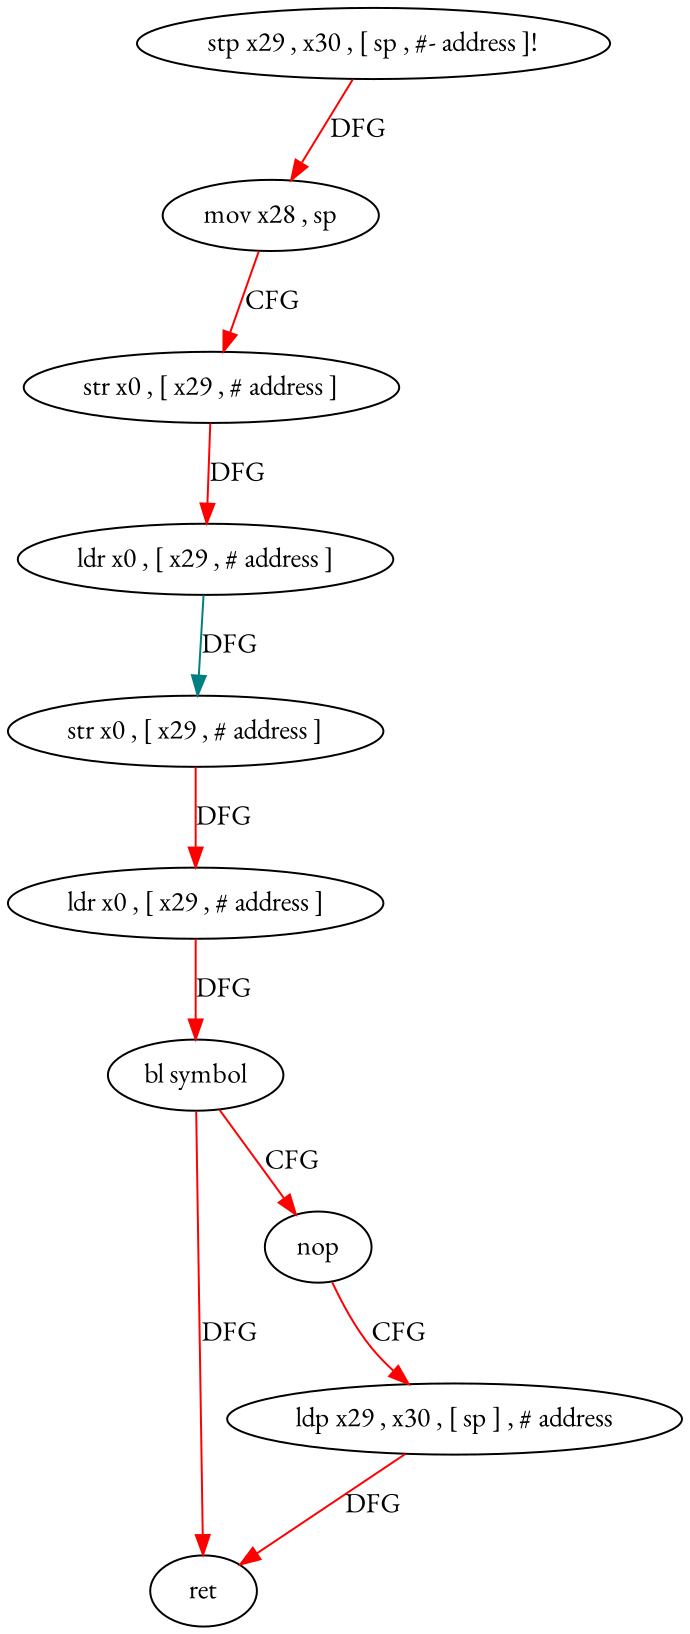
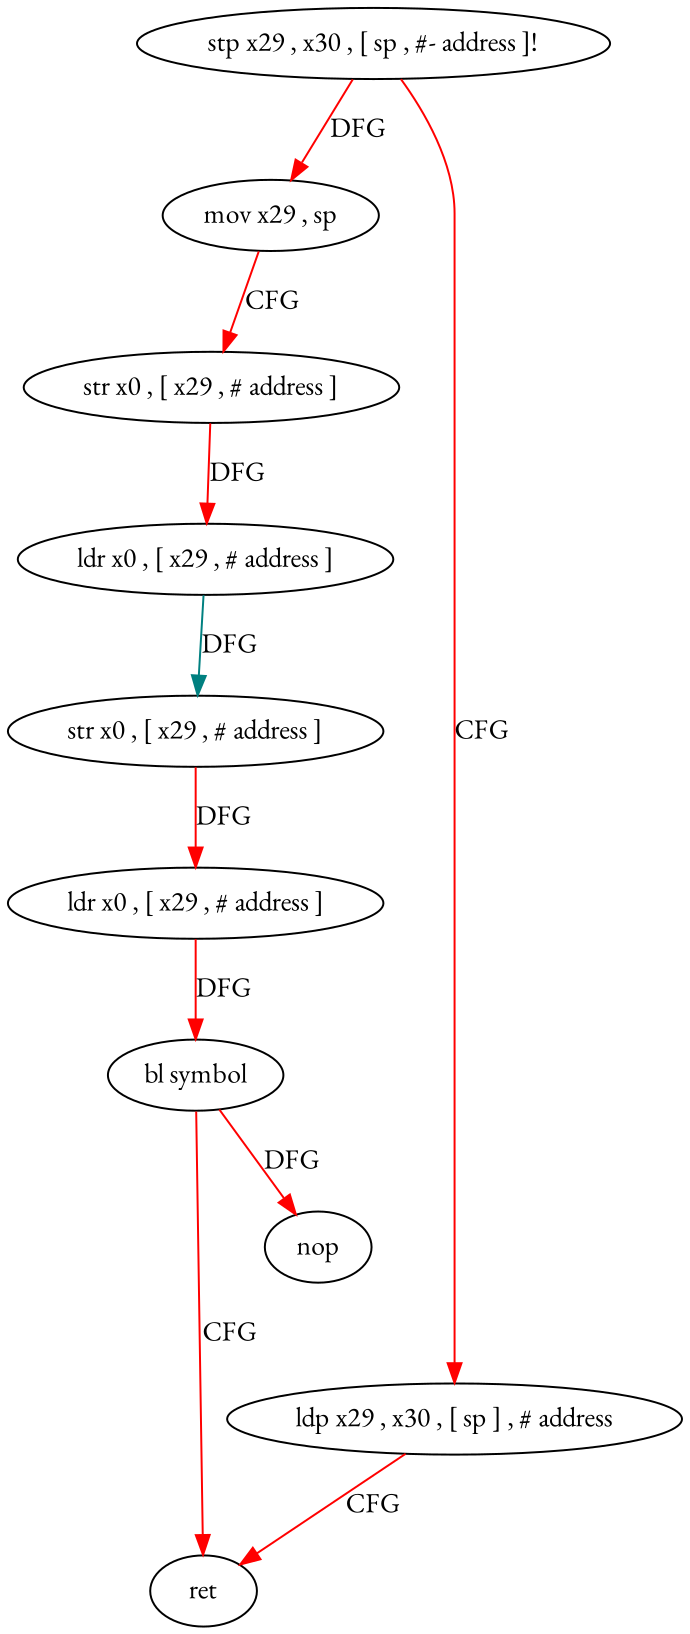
node "mov x28 , sp": label "mov x28 , sp" -> "mov x29 , sp"
edge "bl symbol" -> "nop": label "CFG" -> "DFG"
edge "nop" -> "ldp x29 , x30 , [ sp ] , # address": now "stp x29 , x30 , [ sp , #- address ]!" -> "ldp x29 , x30 , [ sp ] , # address"
edge "bl symbol" -> "ret": label "DFG" -> "CFG"
edge "ldp x29 , x30 , [ sp ] , # address" -> "ret": label "DFG" -> "CFG"
